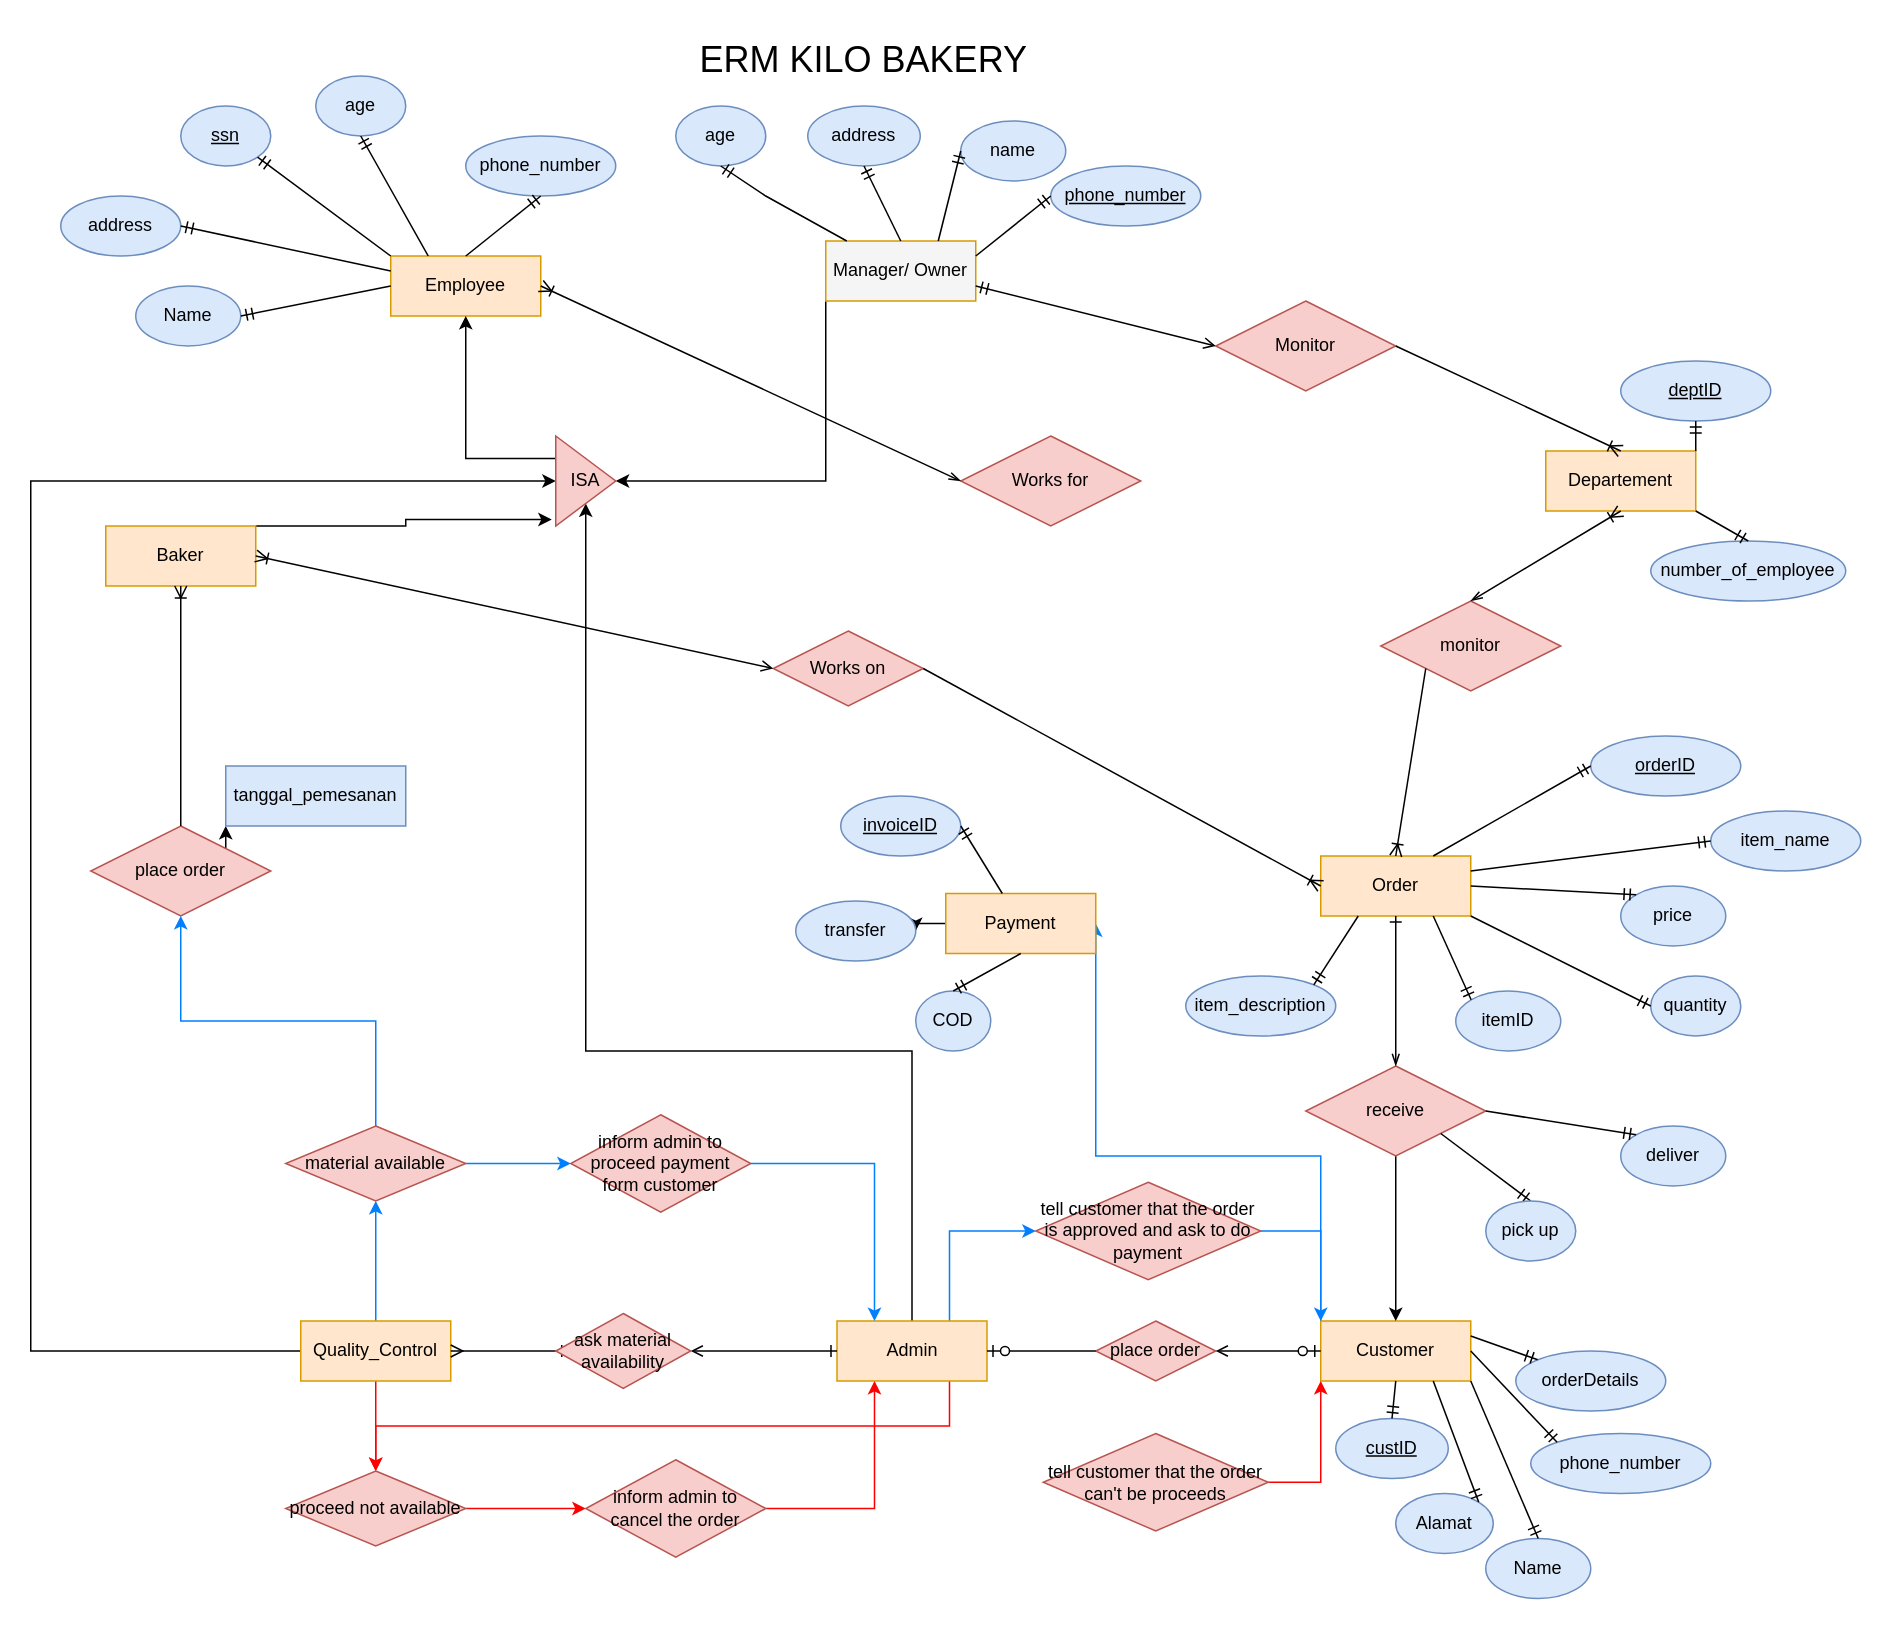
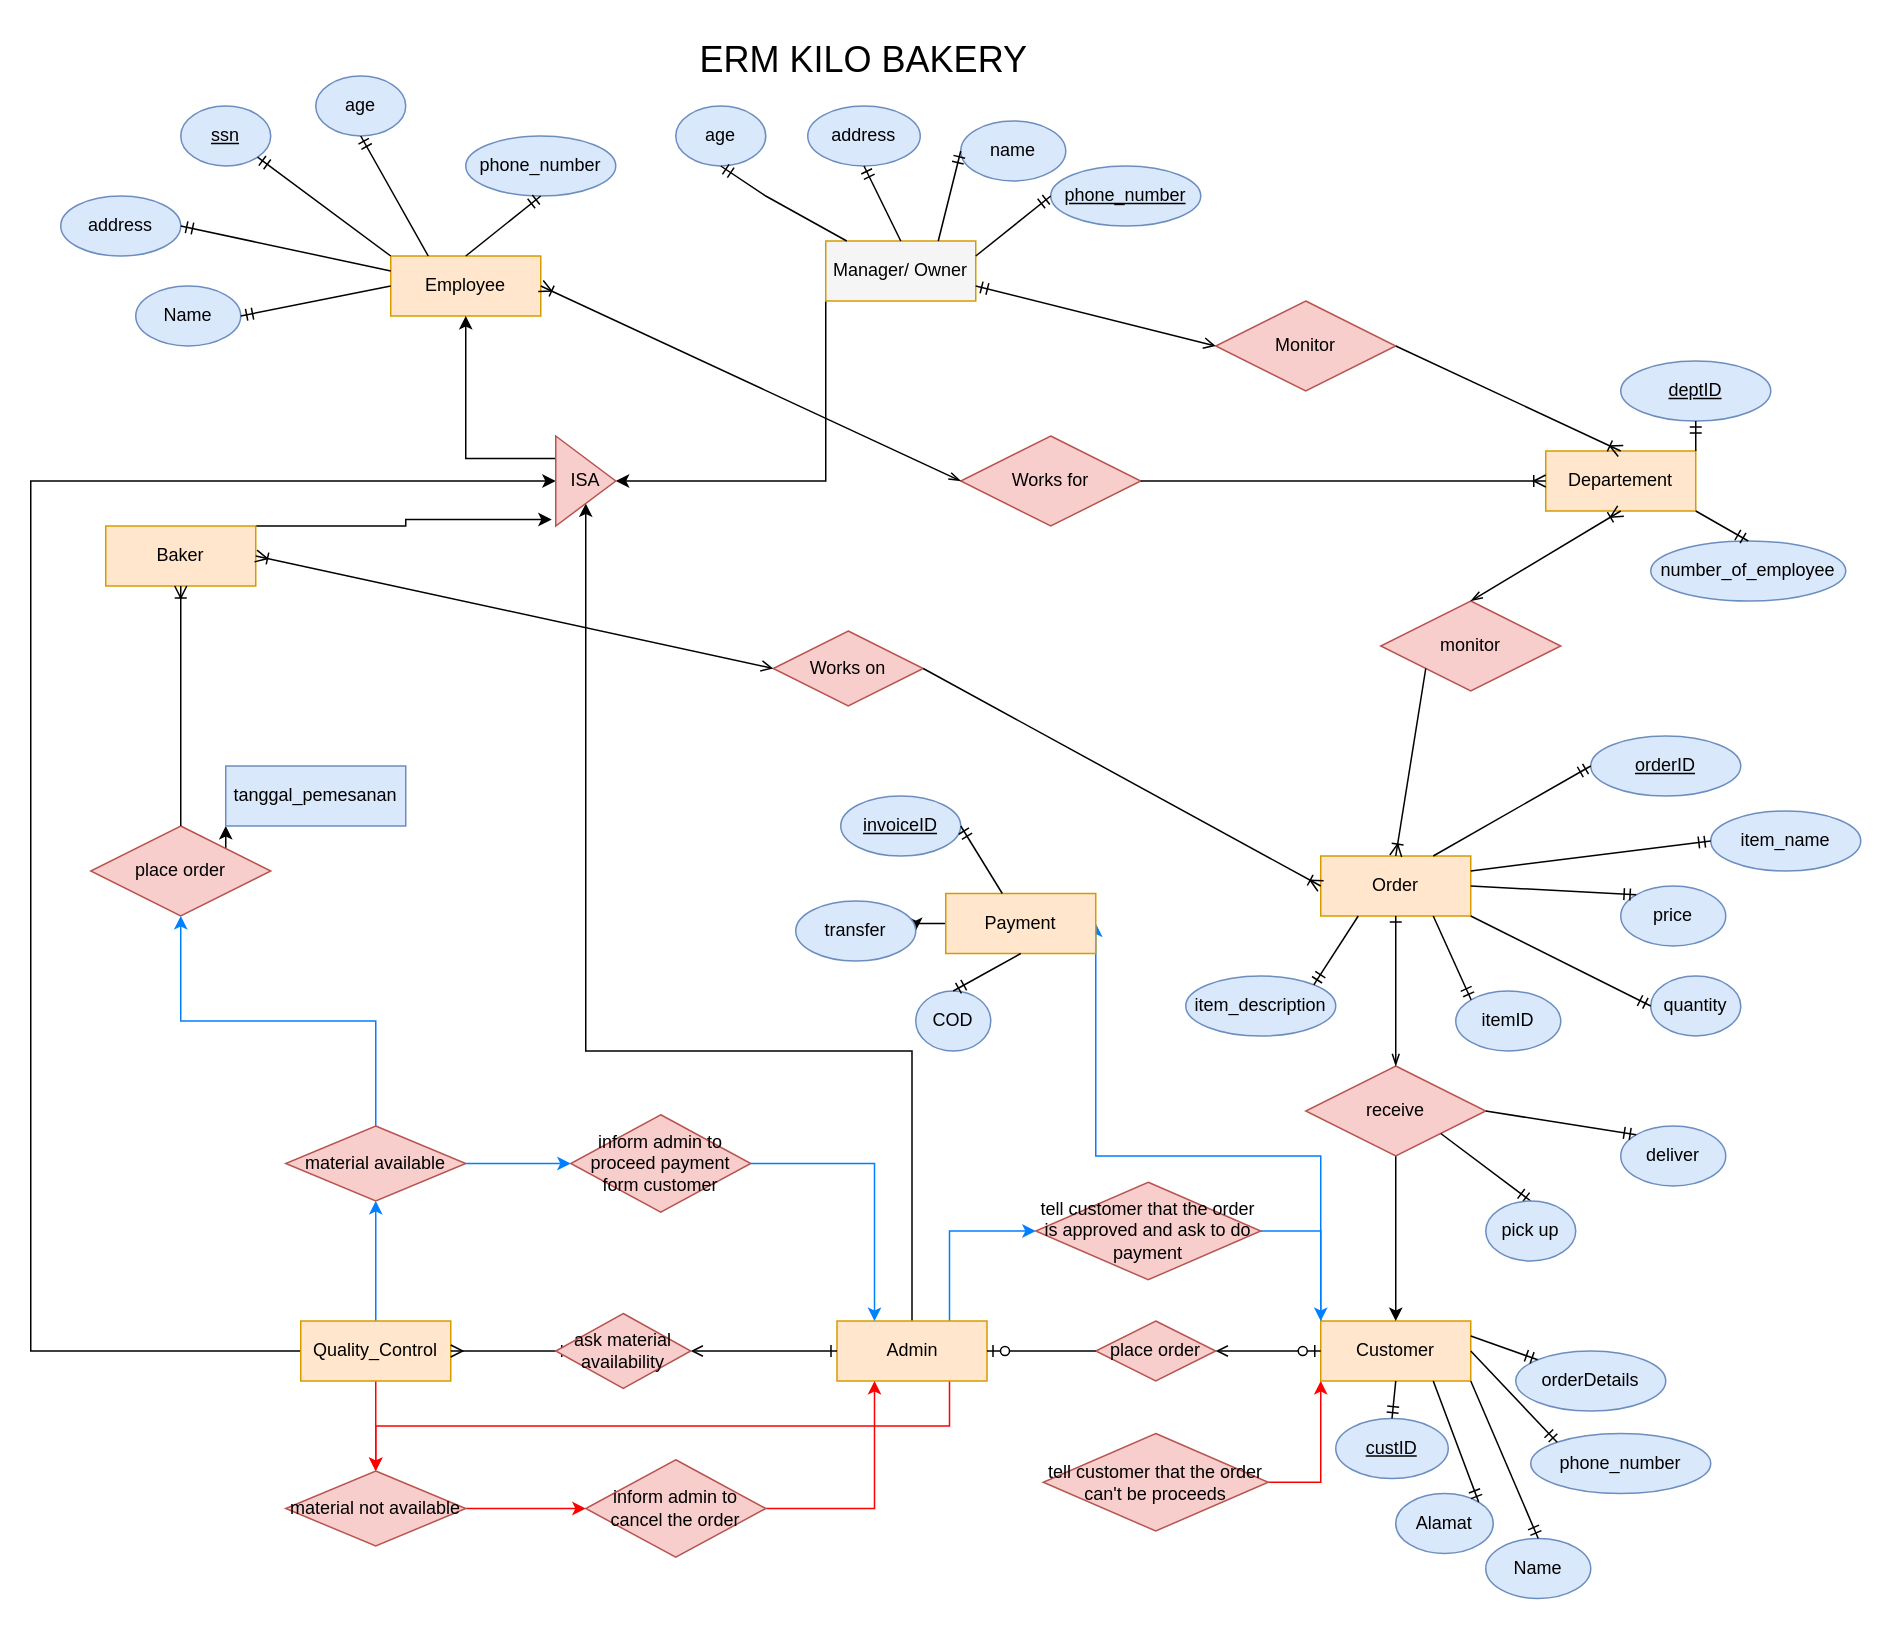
edge "Works for" -> "Departement": added
node "proceed not available": label "proceed not available" -> "material not available"
